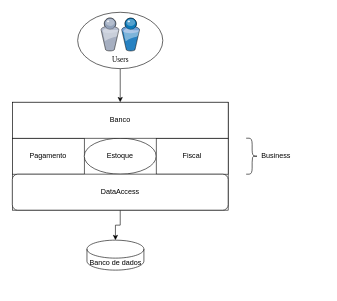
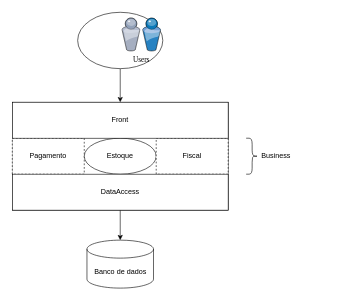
node "Users": moved (120, 35) -> (141, 35)
node "Banco": label "Banco" -> "Front"
node "Pagamento": style solid -> dashed
node "Fiscal": style solid -> dashed
node "DataAccess": shape rounded rectangle -> rectangle
node "Banco de dados": size 57x30 -> 67x48
